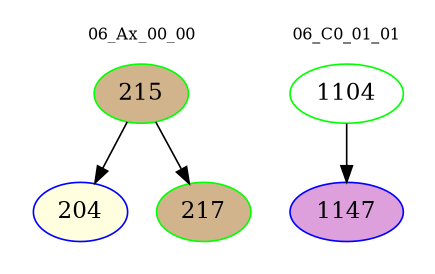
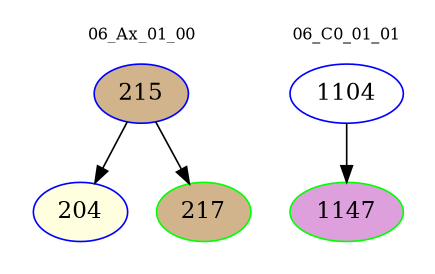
cluster "06_Ax_00_00": label "06_Ax_00_00" -> "06_Ax_01_00"
node "215": color green -> blue
node "1104": color green -> blue
node "1147": color blue -> green
